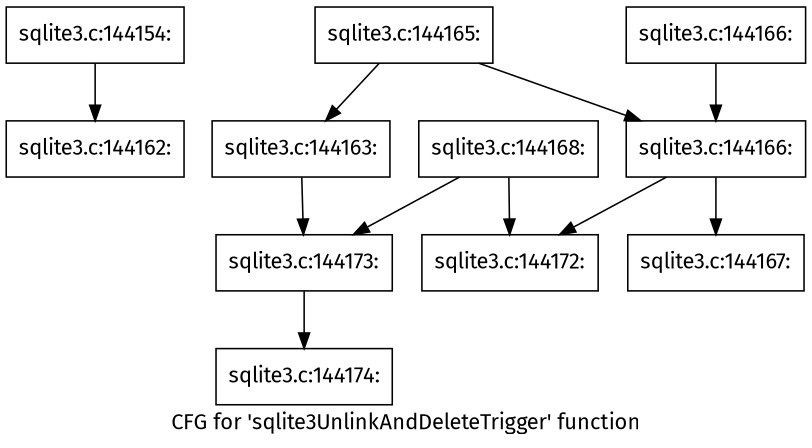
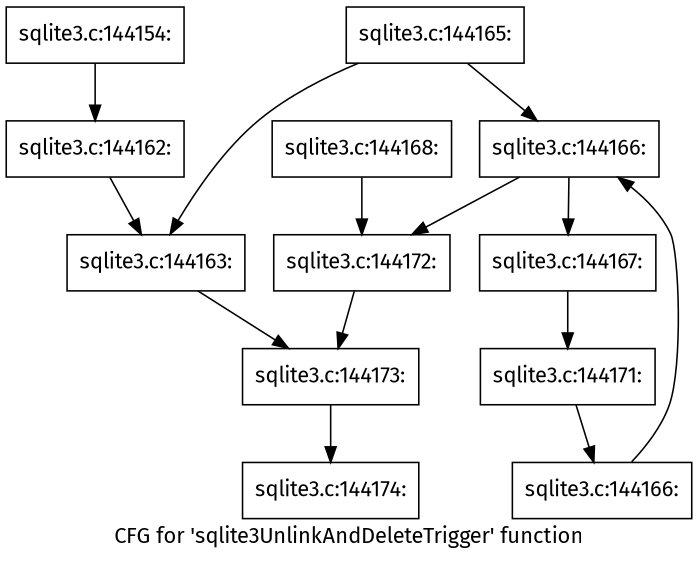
edge "sqlite3.c:144162:" -> "sqlite3.c:144163:": added
edge "sqlite3.c:144168:" -> "sqlite3.c:144173:": now "sqlite3.c:144172:" -> "sqlite3.c:144173:"
node "sqlite3.c:144171:": added
